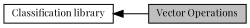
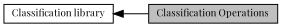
node "Vector Operations": label "Vector Operations" -> "Classification Operations"
